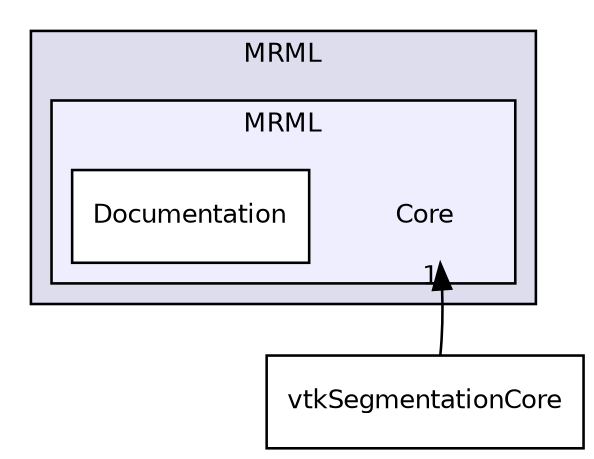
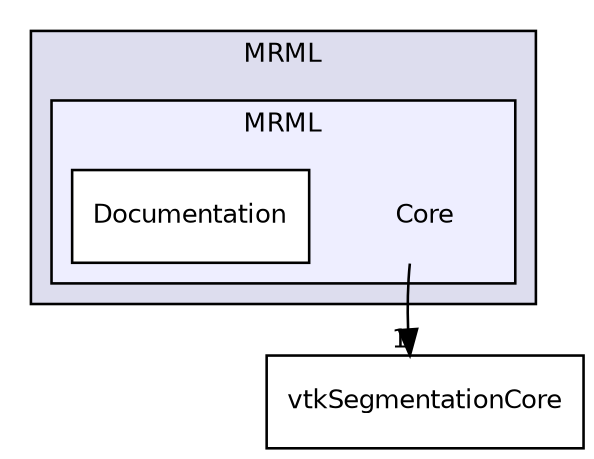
edge "vtkSegmentationCore" -> "Core": reversed
